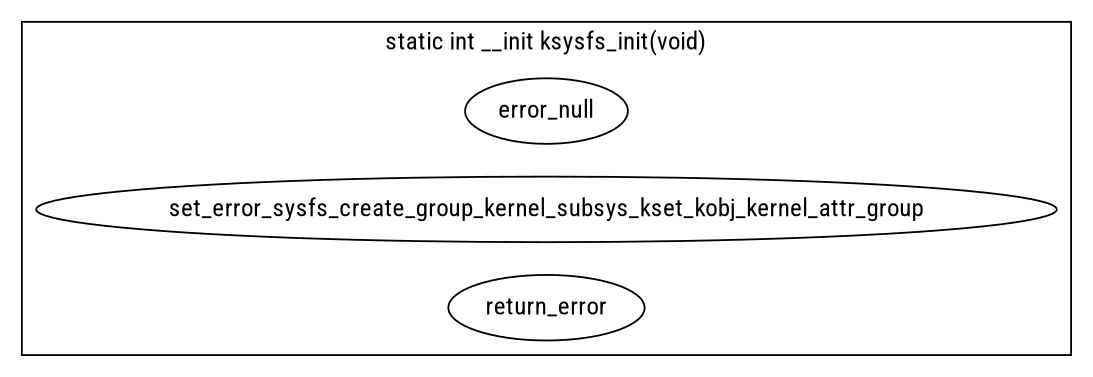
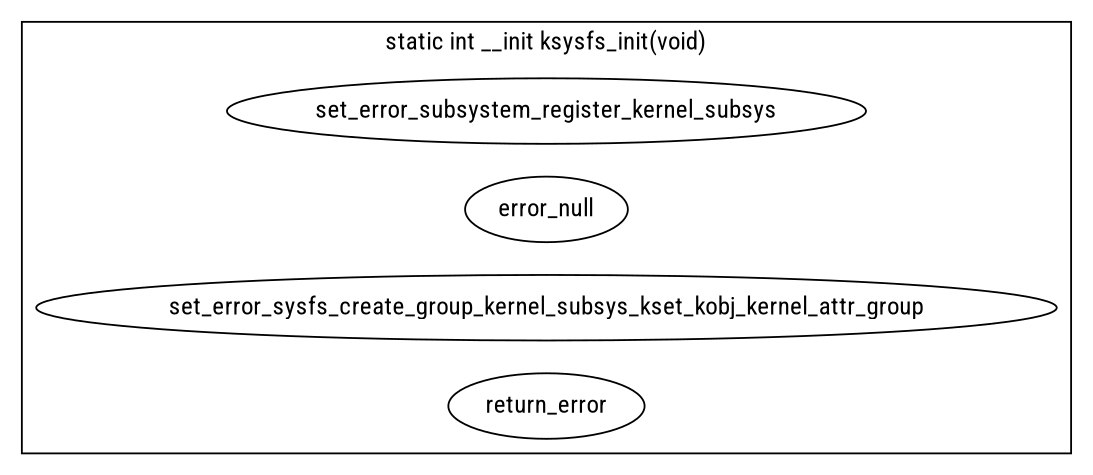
node "set_error_subsystem_register_kernel_subsys": added
